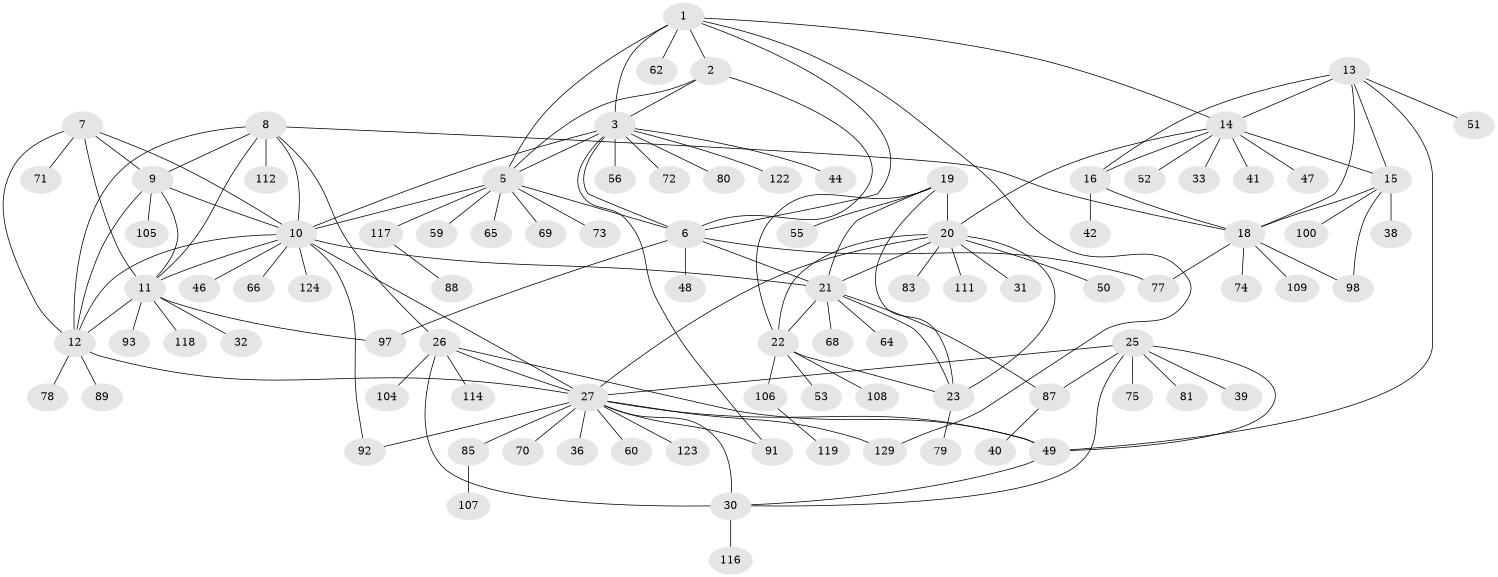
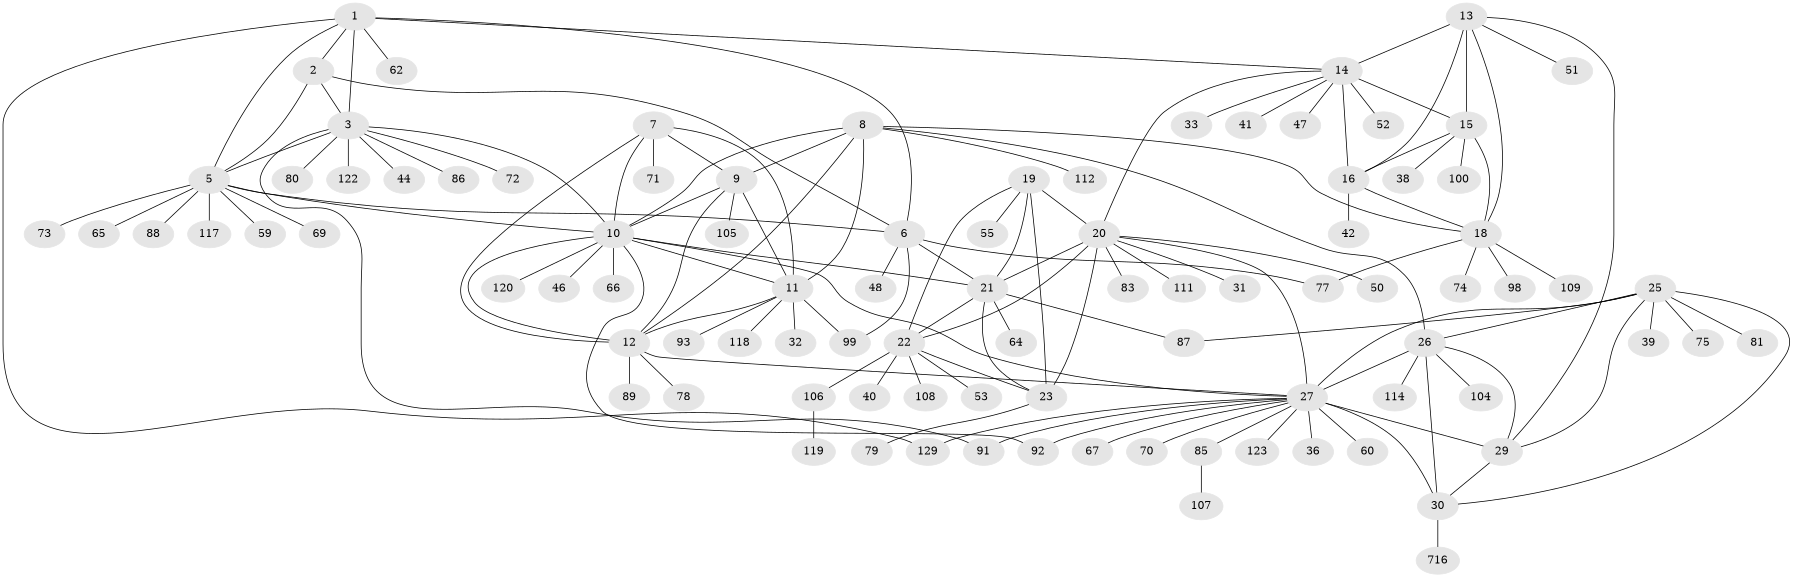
node "56": label "56" -> "86"
edge "3" -- "6": removed
edge "15" -- "98": now "15" -- "16"
edge "117" -- "88": now "5" -- "88"
node "124": label "124" -> "120"
edge "25" -- "26": added
node "97": label "97" -> "99"
node "68": removed
edge "87" -- "40": now "22" -- "40"
node "49": label "49" -> "29"
node "67": added
node "116": label "116" -> "716"
